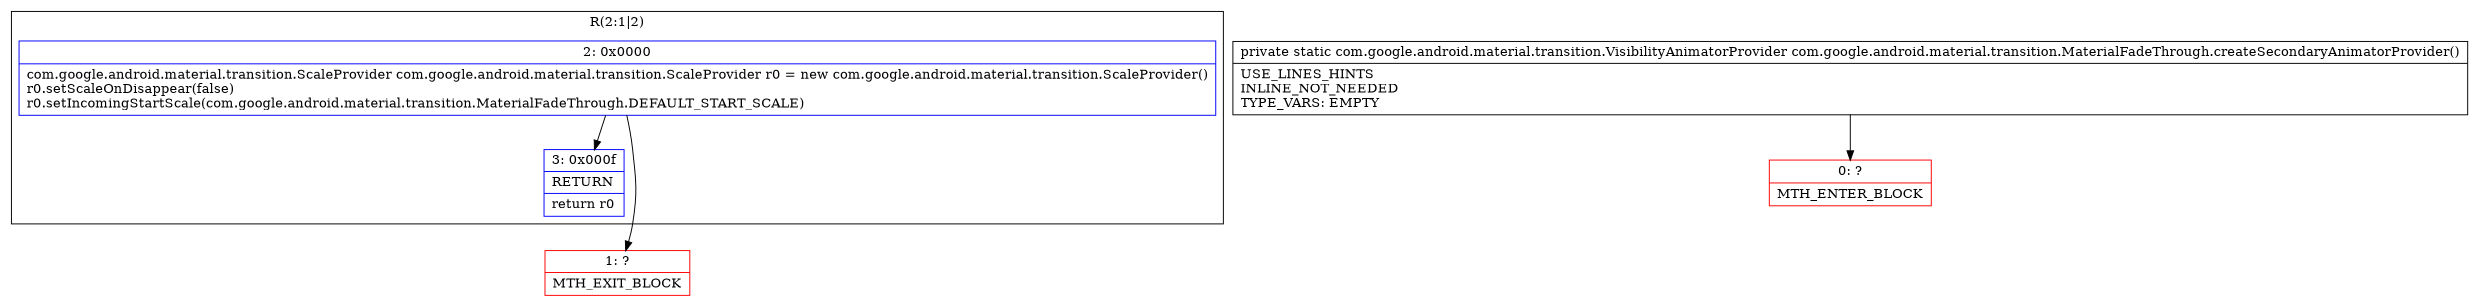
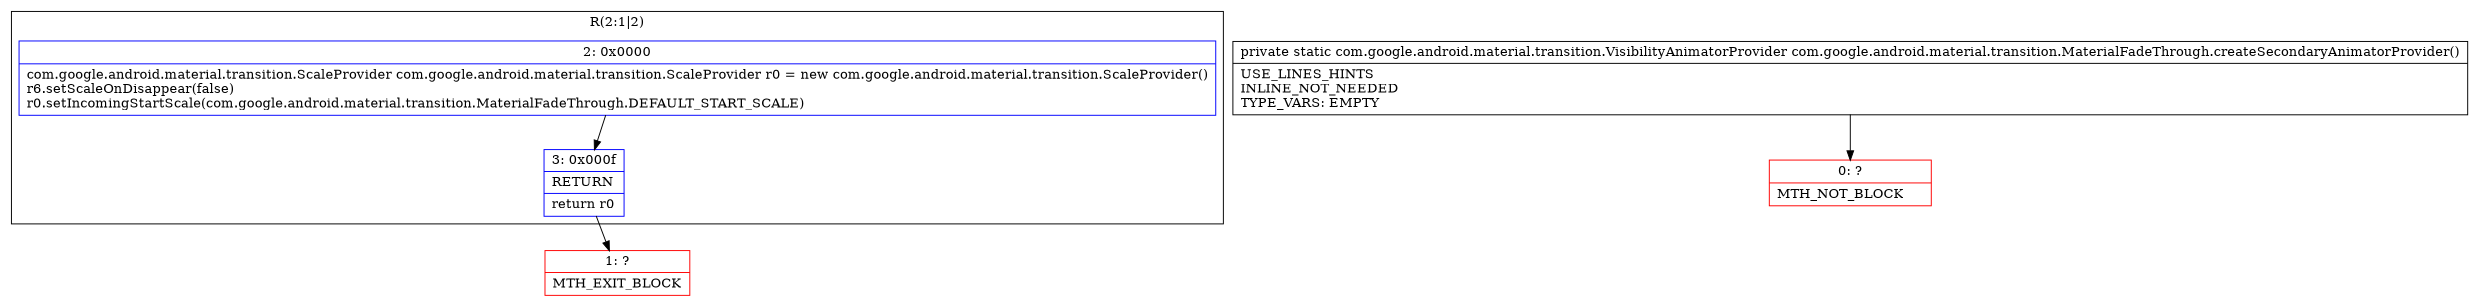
node "2: 0x0000": text "r0.setScaleOnDisappear(false)" -> "r6.setScaleOnDisappear(false)"
edge "2: 0x0000" -> "1: ?": now "3: 0x000f" -> "1: ?"
node "0: ?": text "MTH_ENTER_BLOCK" -> "MTH_NOT_BLOCK"
